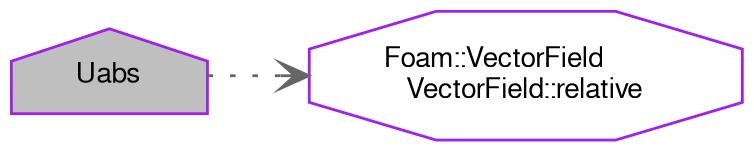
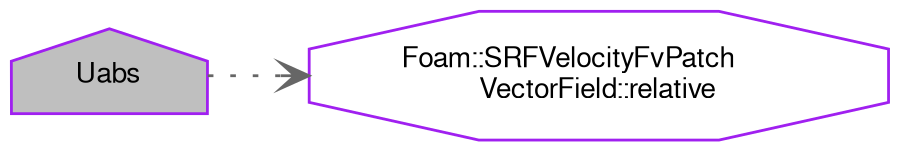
node "Foam::VectorField VectorField::relative": label "Foam::VectorField VectorField::relative" -> "Foam::SRFVelocityFvPatch VectorField::relative"
